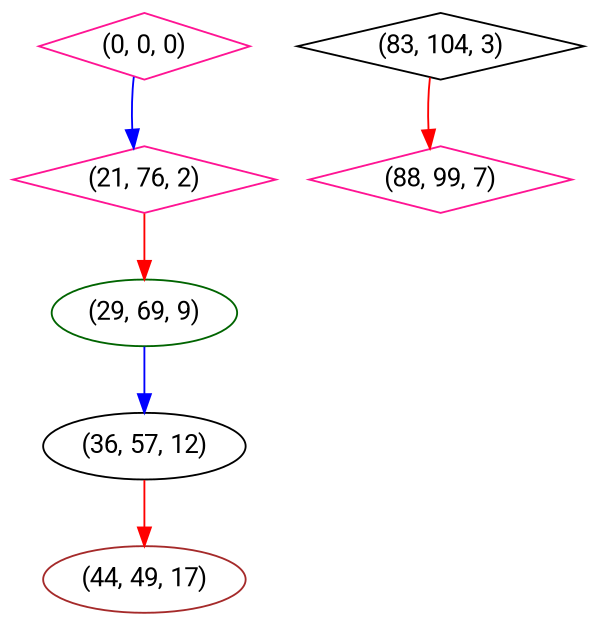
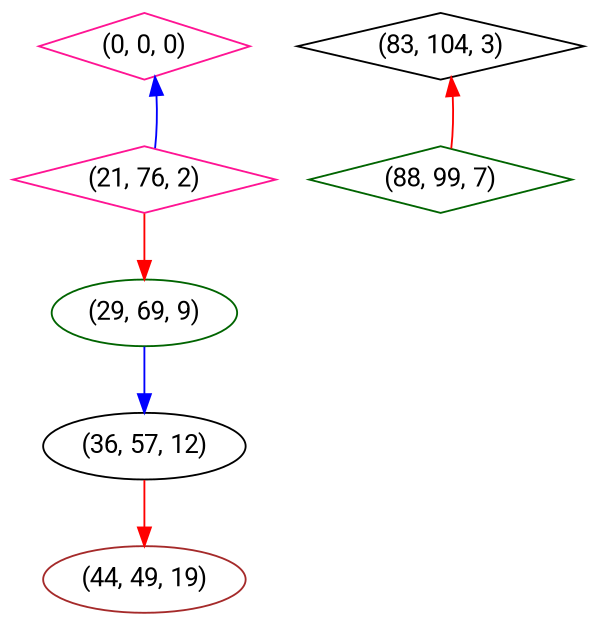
edge "(0, 0, 0)" -> "(21, 76, 2)": reversed
edge "(83, 104, 3)" -> "(88, 99, 7)": reversed
node "(88, 99, 7)": color deeppink -> darkgreen
node "(44, 49, 17)": label "(44, 49, 17)" -> "(44, 49, 19)"
